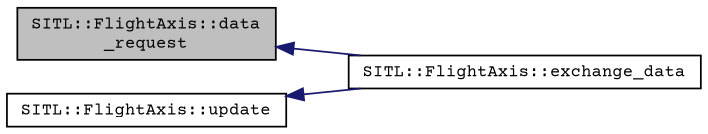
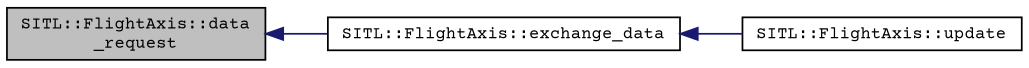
edge "SITL::FlightAxis::exchange_data" -> "SITL::FlightAxis::update": reversed
